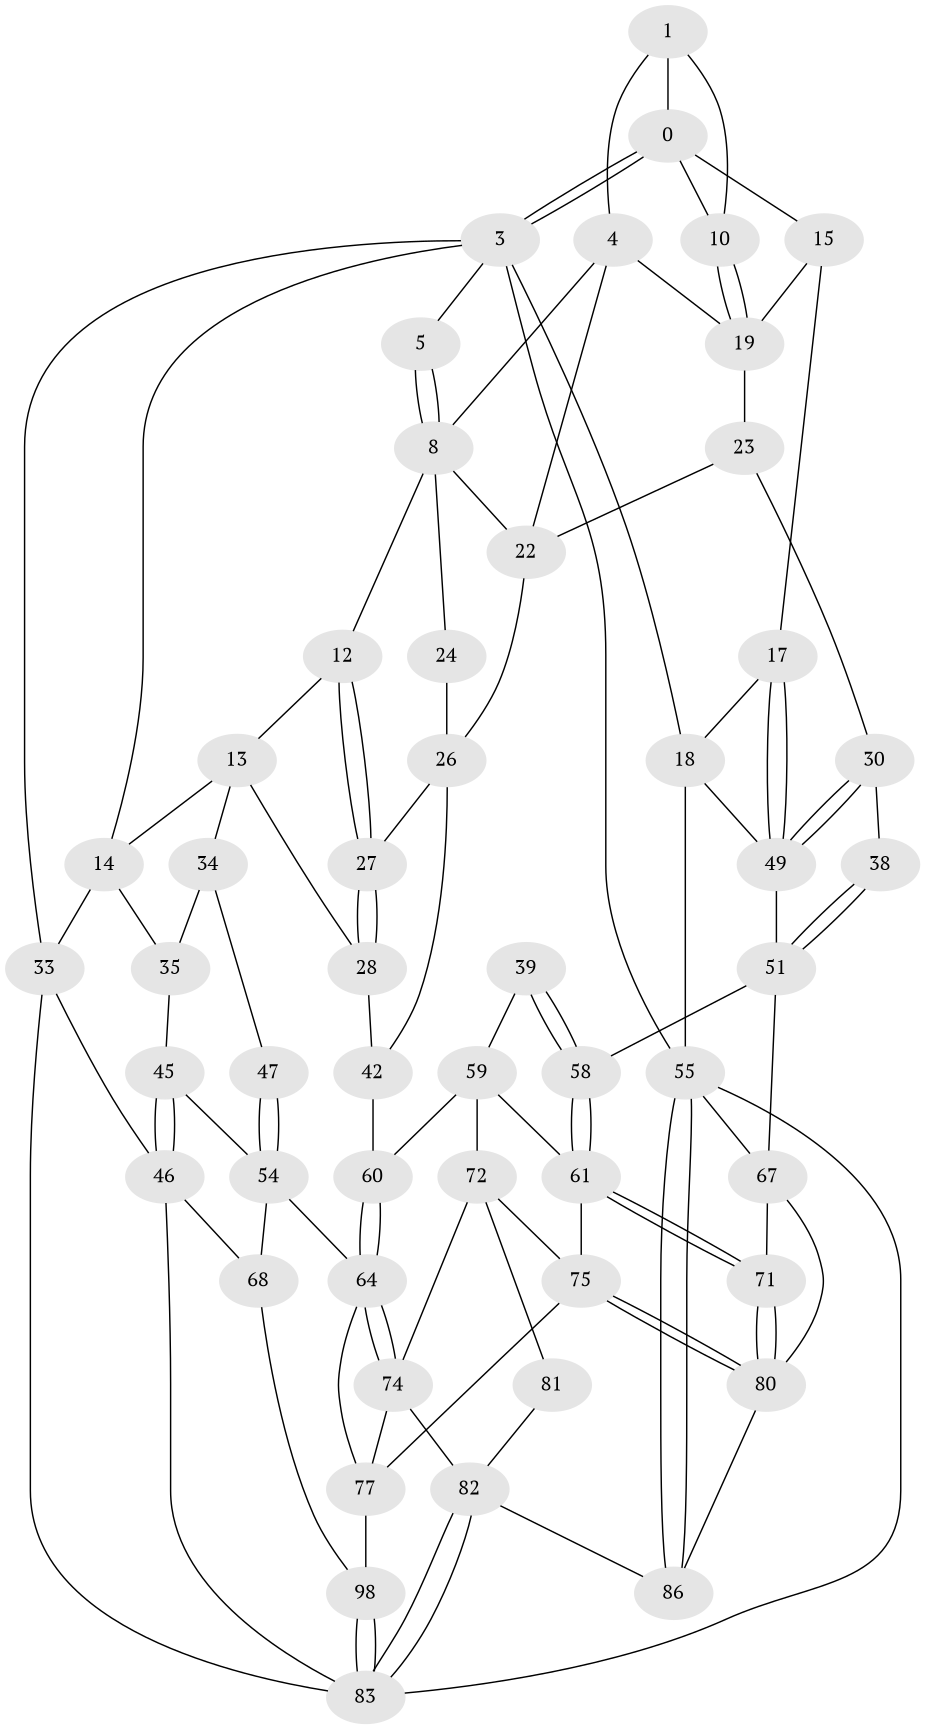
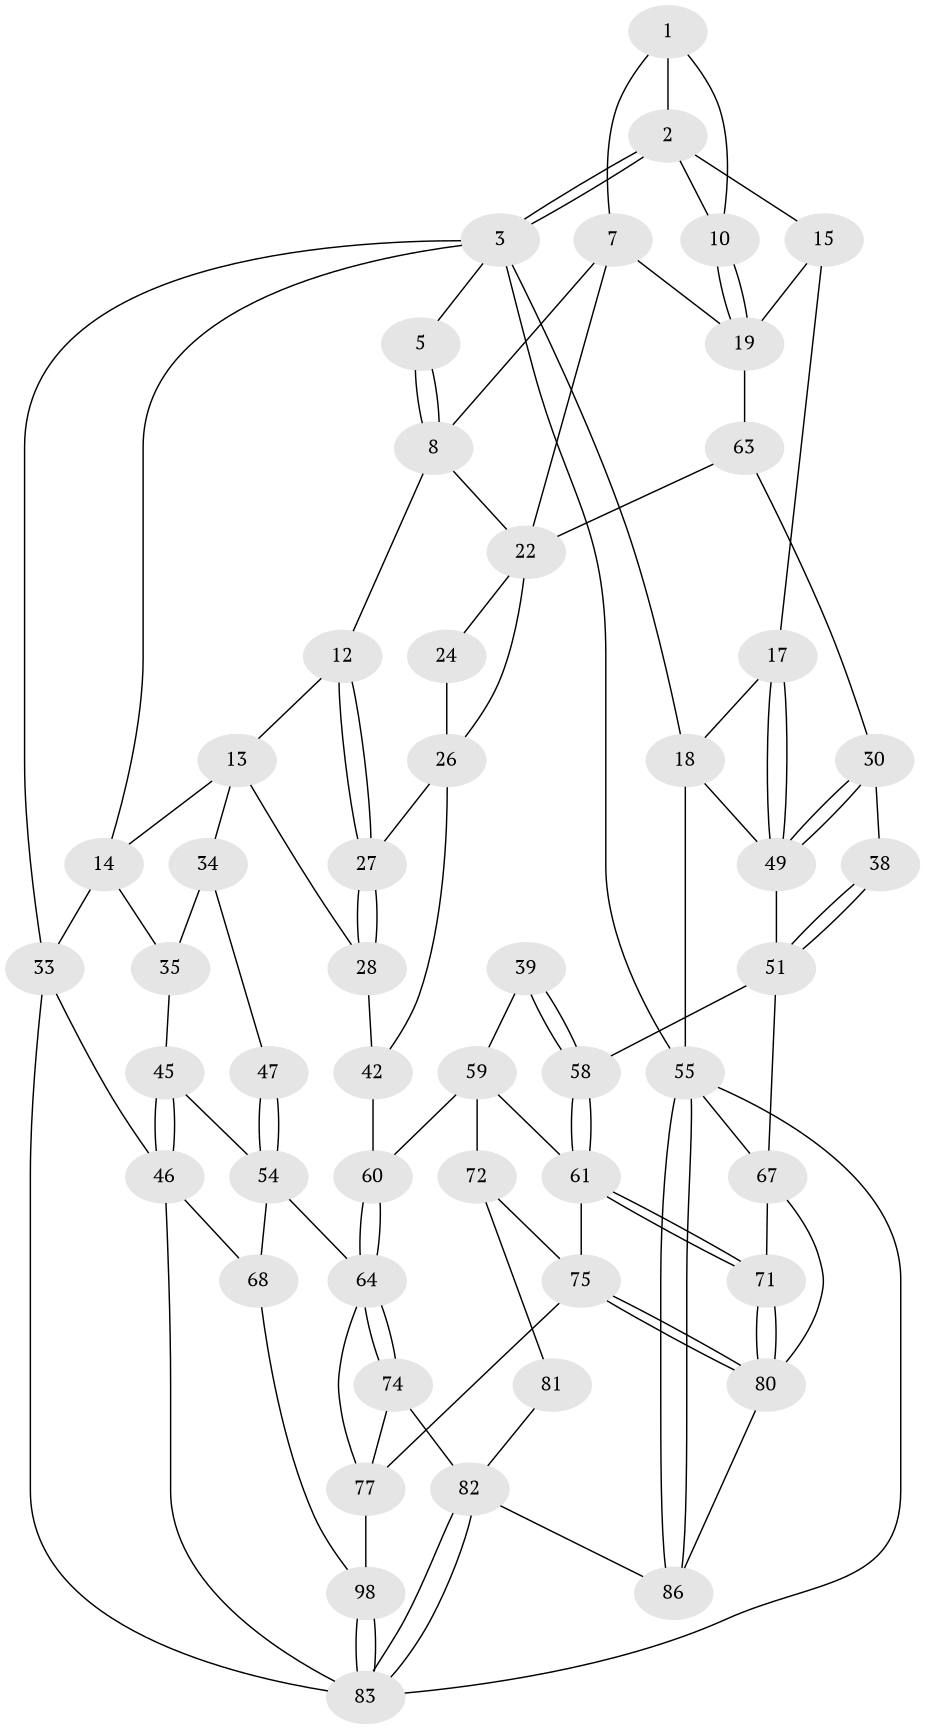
node "0": label "0" -> "2"
node "4": label "4" -> "7"
node "23": label "23" -> "63"
edge "8" -- "24": now "22" -- "24"
edge "72" -- "74": removed
